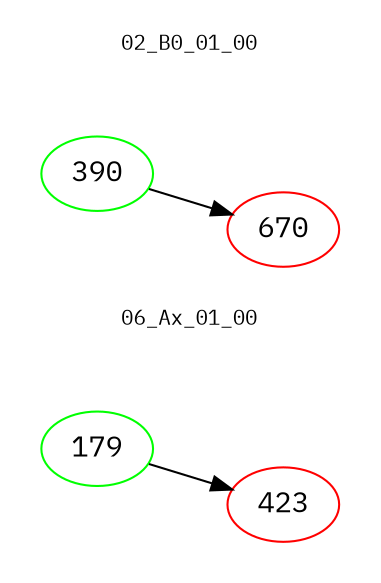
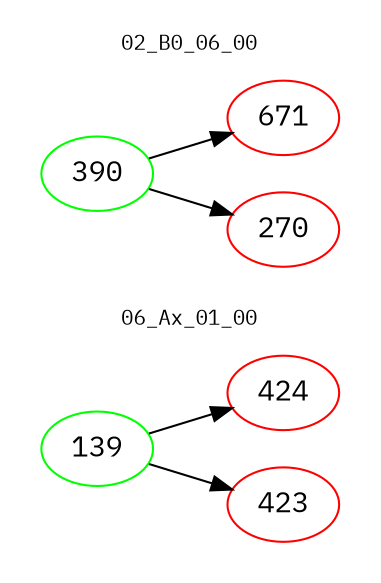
cluster "02_B0_01_00": label "02_B0_01_00" -> "02_B0_06_00"
node "671": added
node "670": label "670" -> "270"
node "424": added
node "179": label "179" -> "139"
